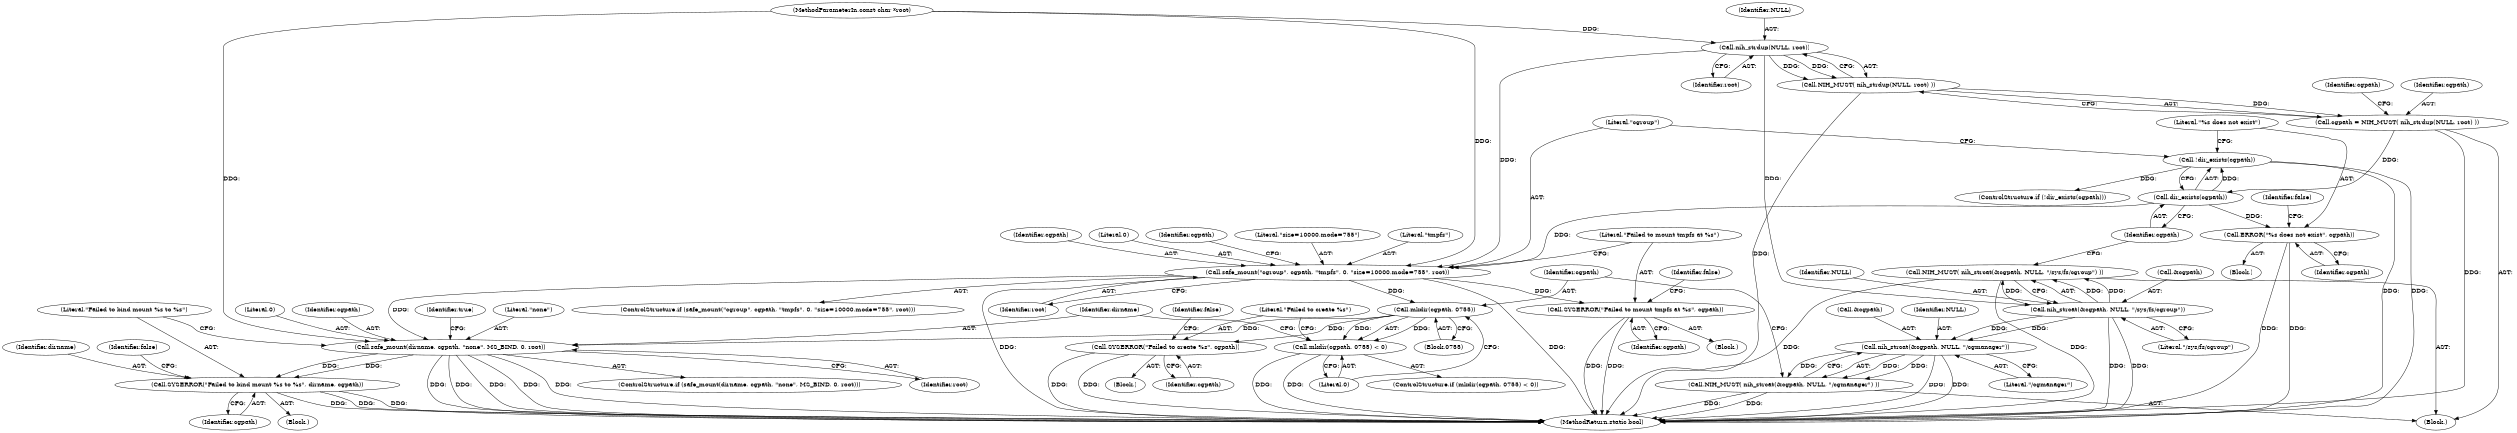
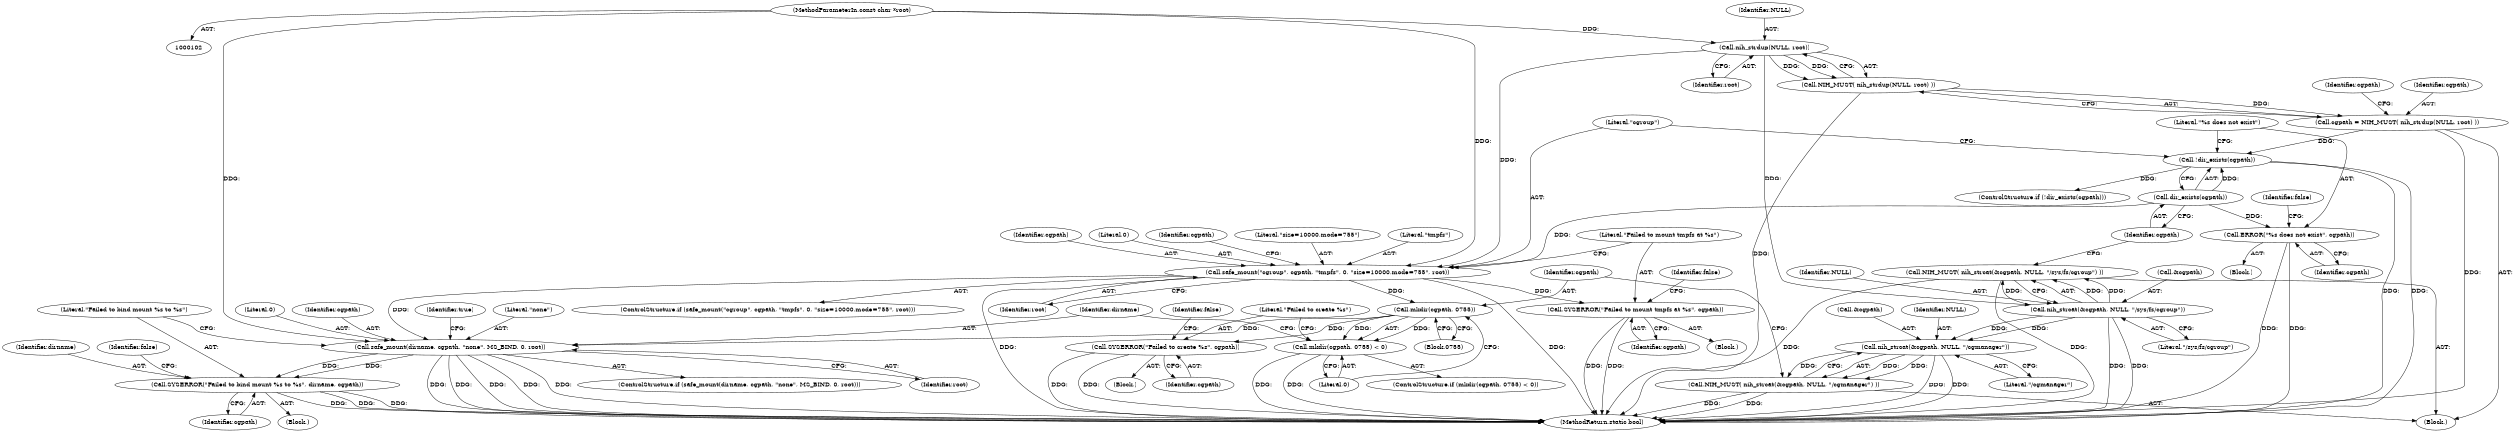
node "1000102": added
edge "(Call,cgpath = NIH_MUST( nih_strdup(NULL, root) ))" -> "(Call,dir_exists(cgpath))": now "(Call,cgpath = NIH_MUST( nih_strdup(NULL, root) ))" -> "(Call,!dir_exists(cgpath))"
edge "(Block,0755)" -> "(Call,mkdir(cgpath, 0755))": label "AST: " -> "CFG: "
